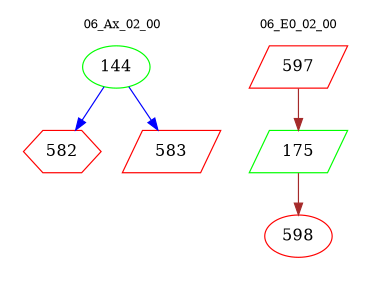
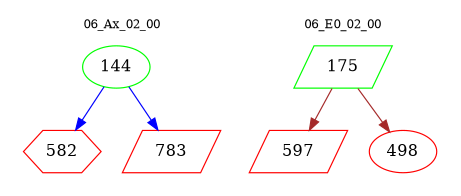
edge "597" -> "175": reversed
node "583": label "583" -> "783"
node "598": label "598" -> "498"
